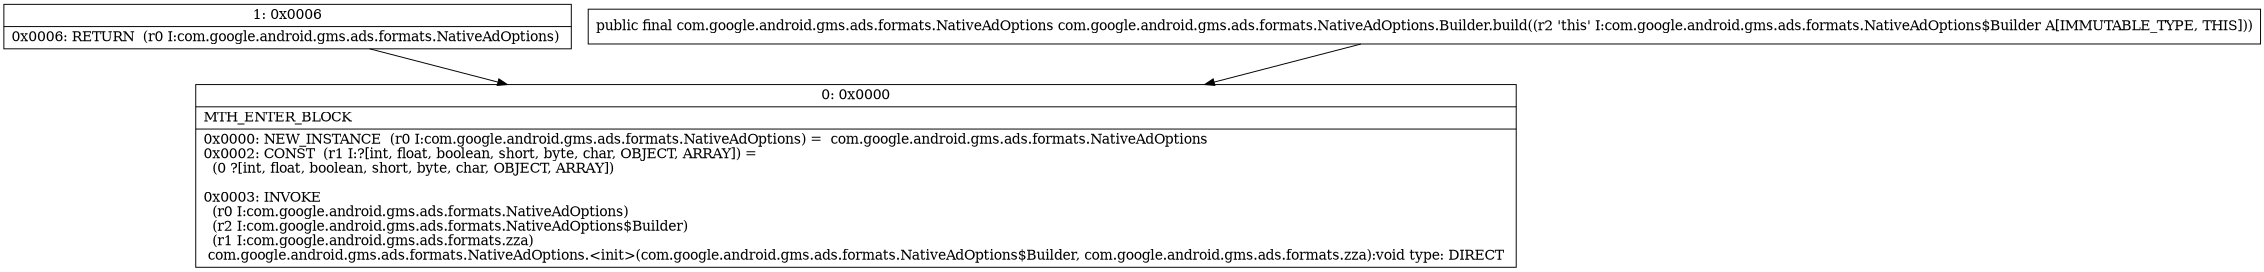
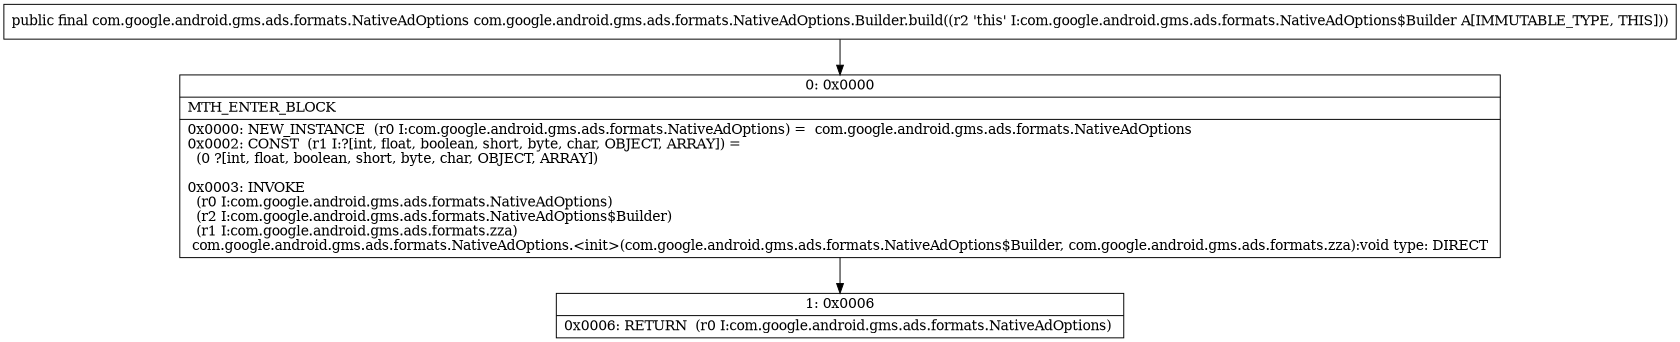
edge "1: 0x0006" -> "0: 0x0000": reversed
